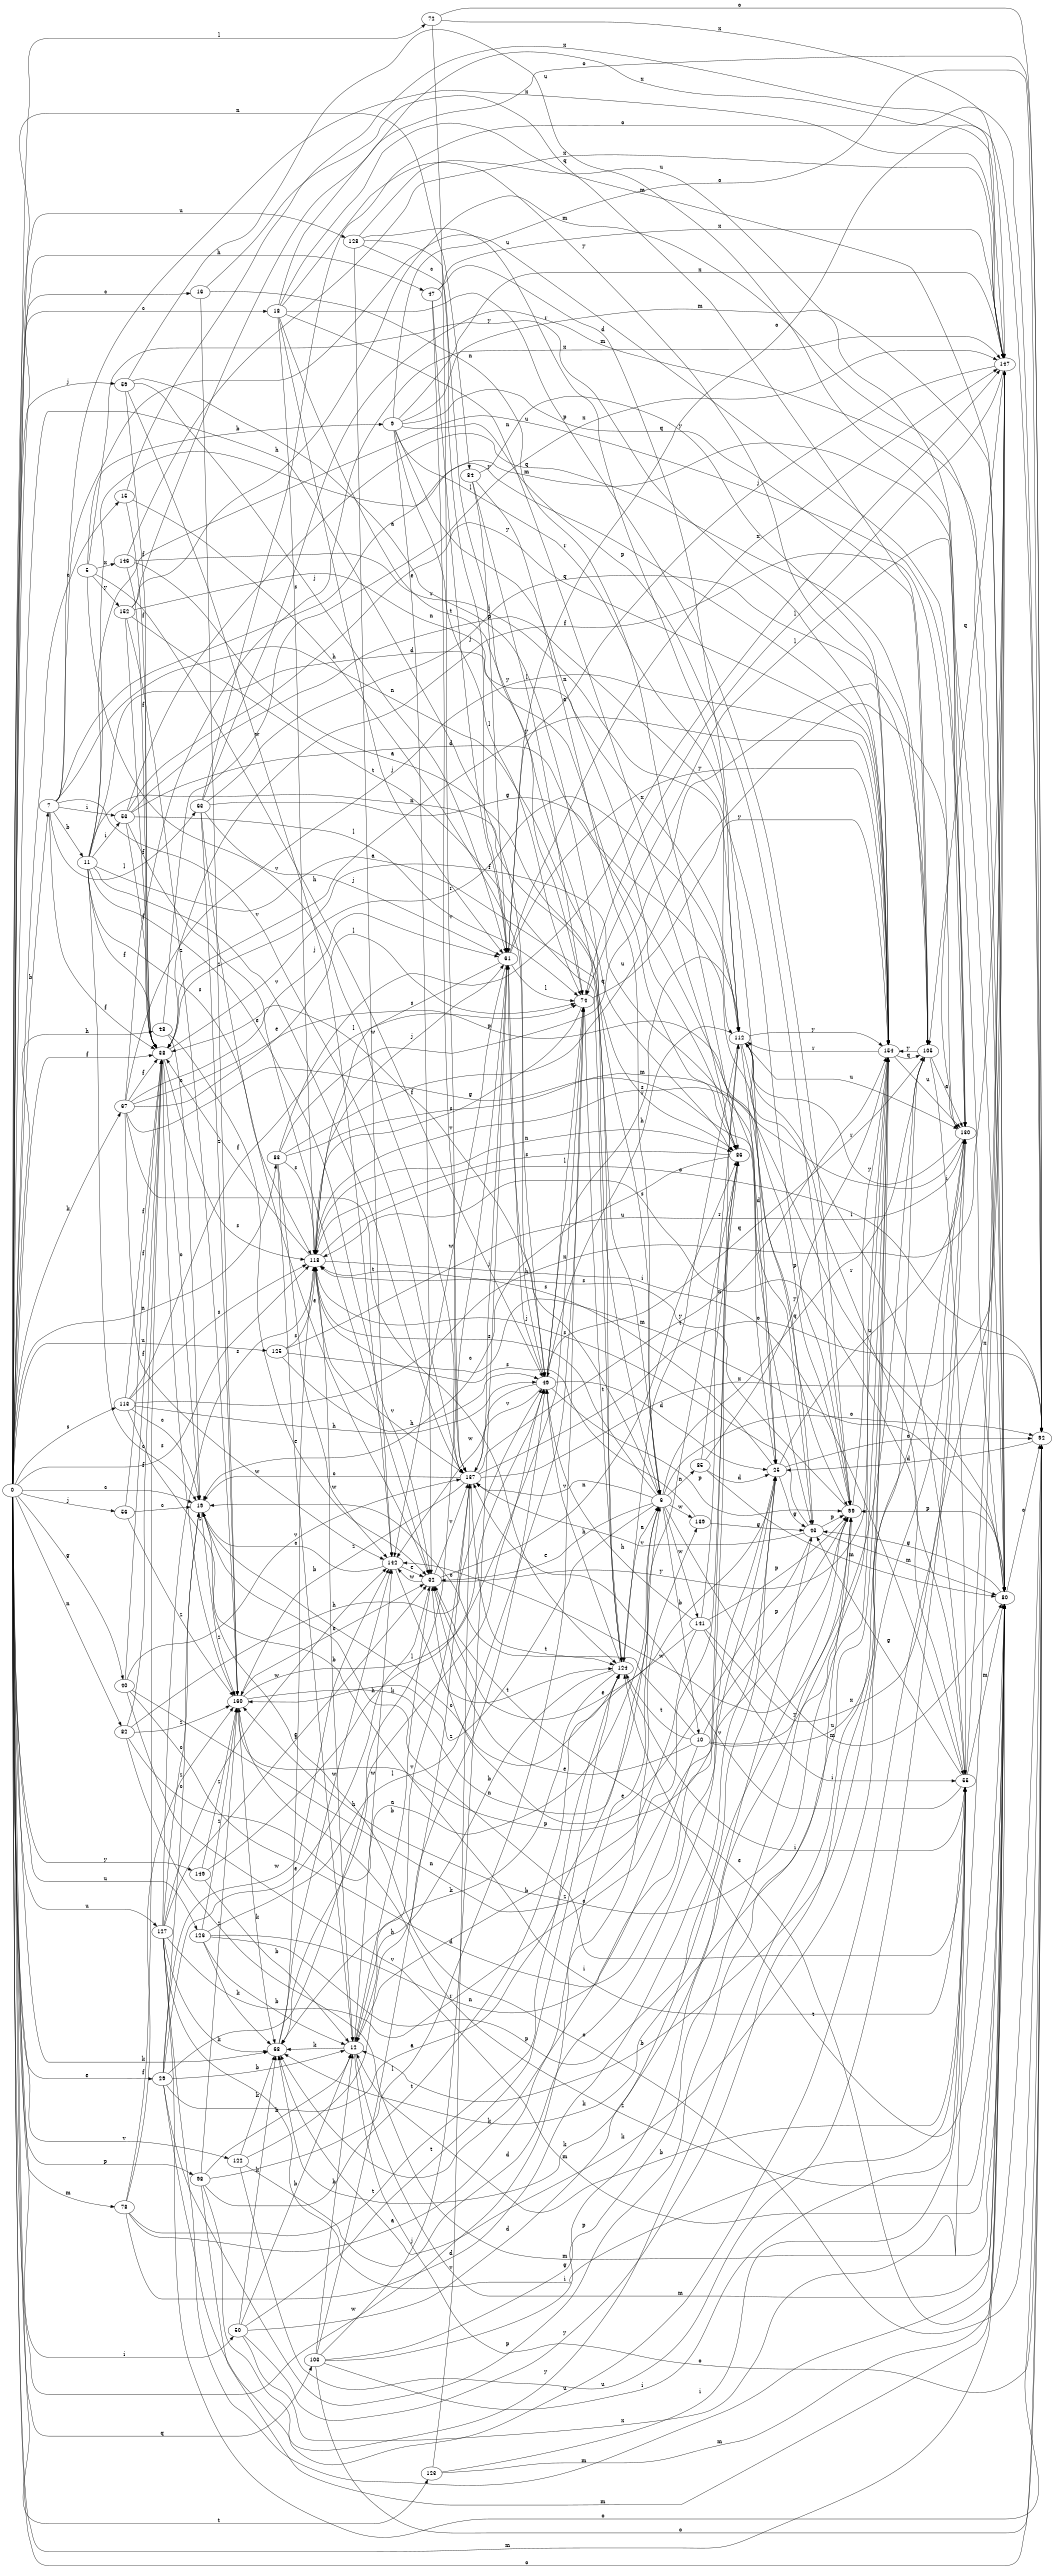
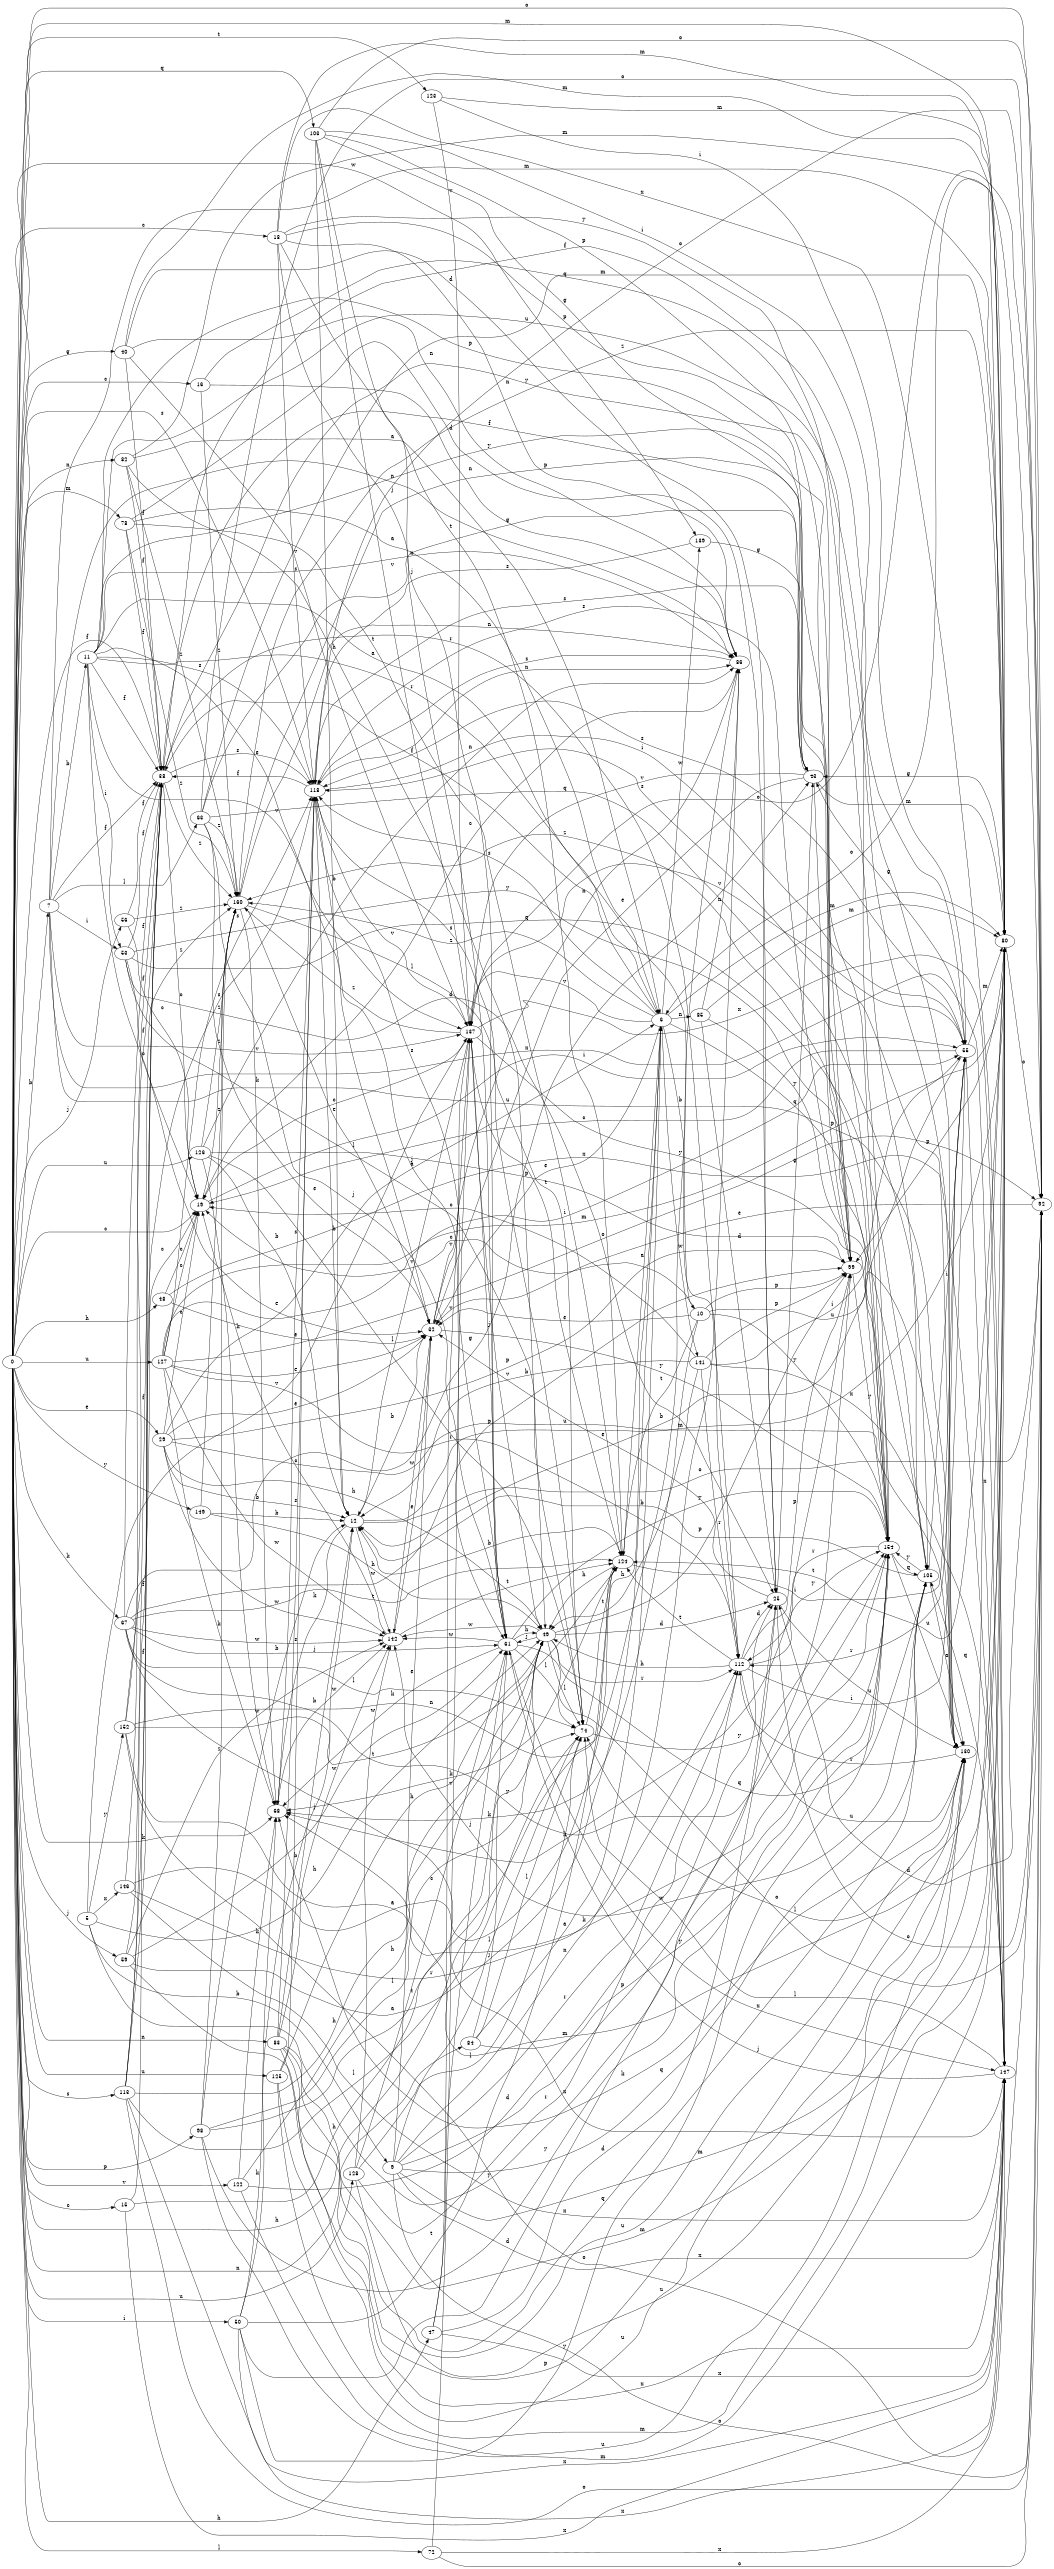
edge "59" -> "130": label "u" -> "p"
edge "11" -> "112": label "d" -> "r"
edge "53" -> "99": now "11" -> "99"
edge "25" -> "118": removed, label "s"
edge "6" -> "92": reversed
